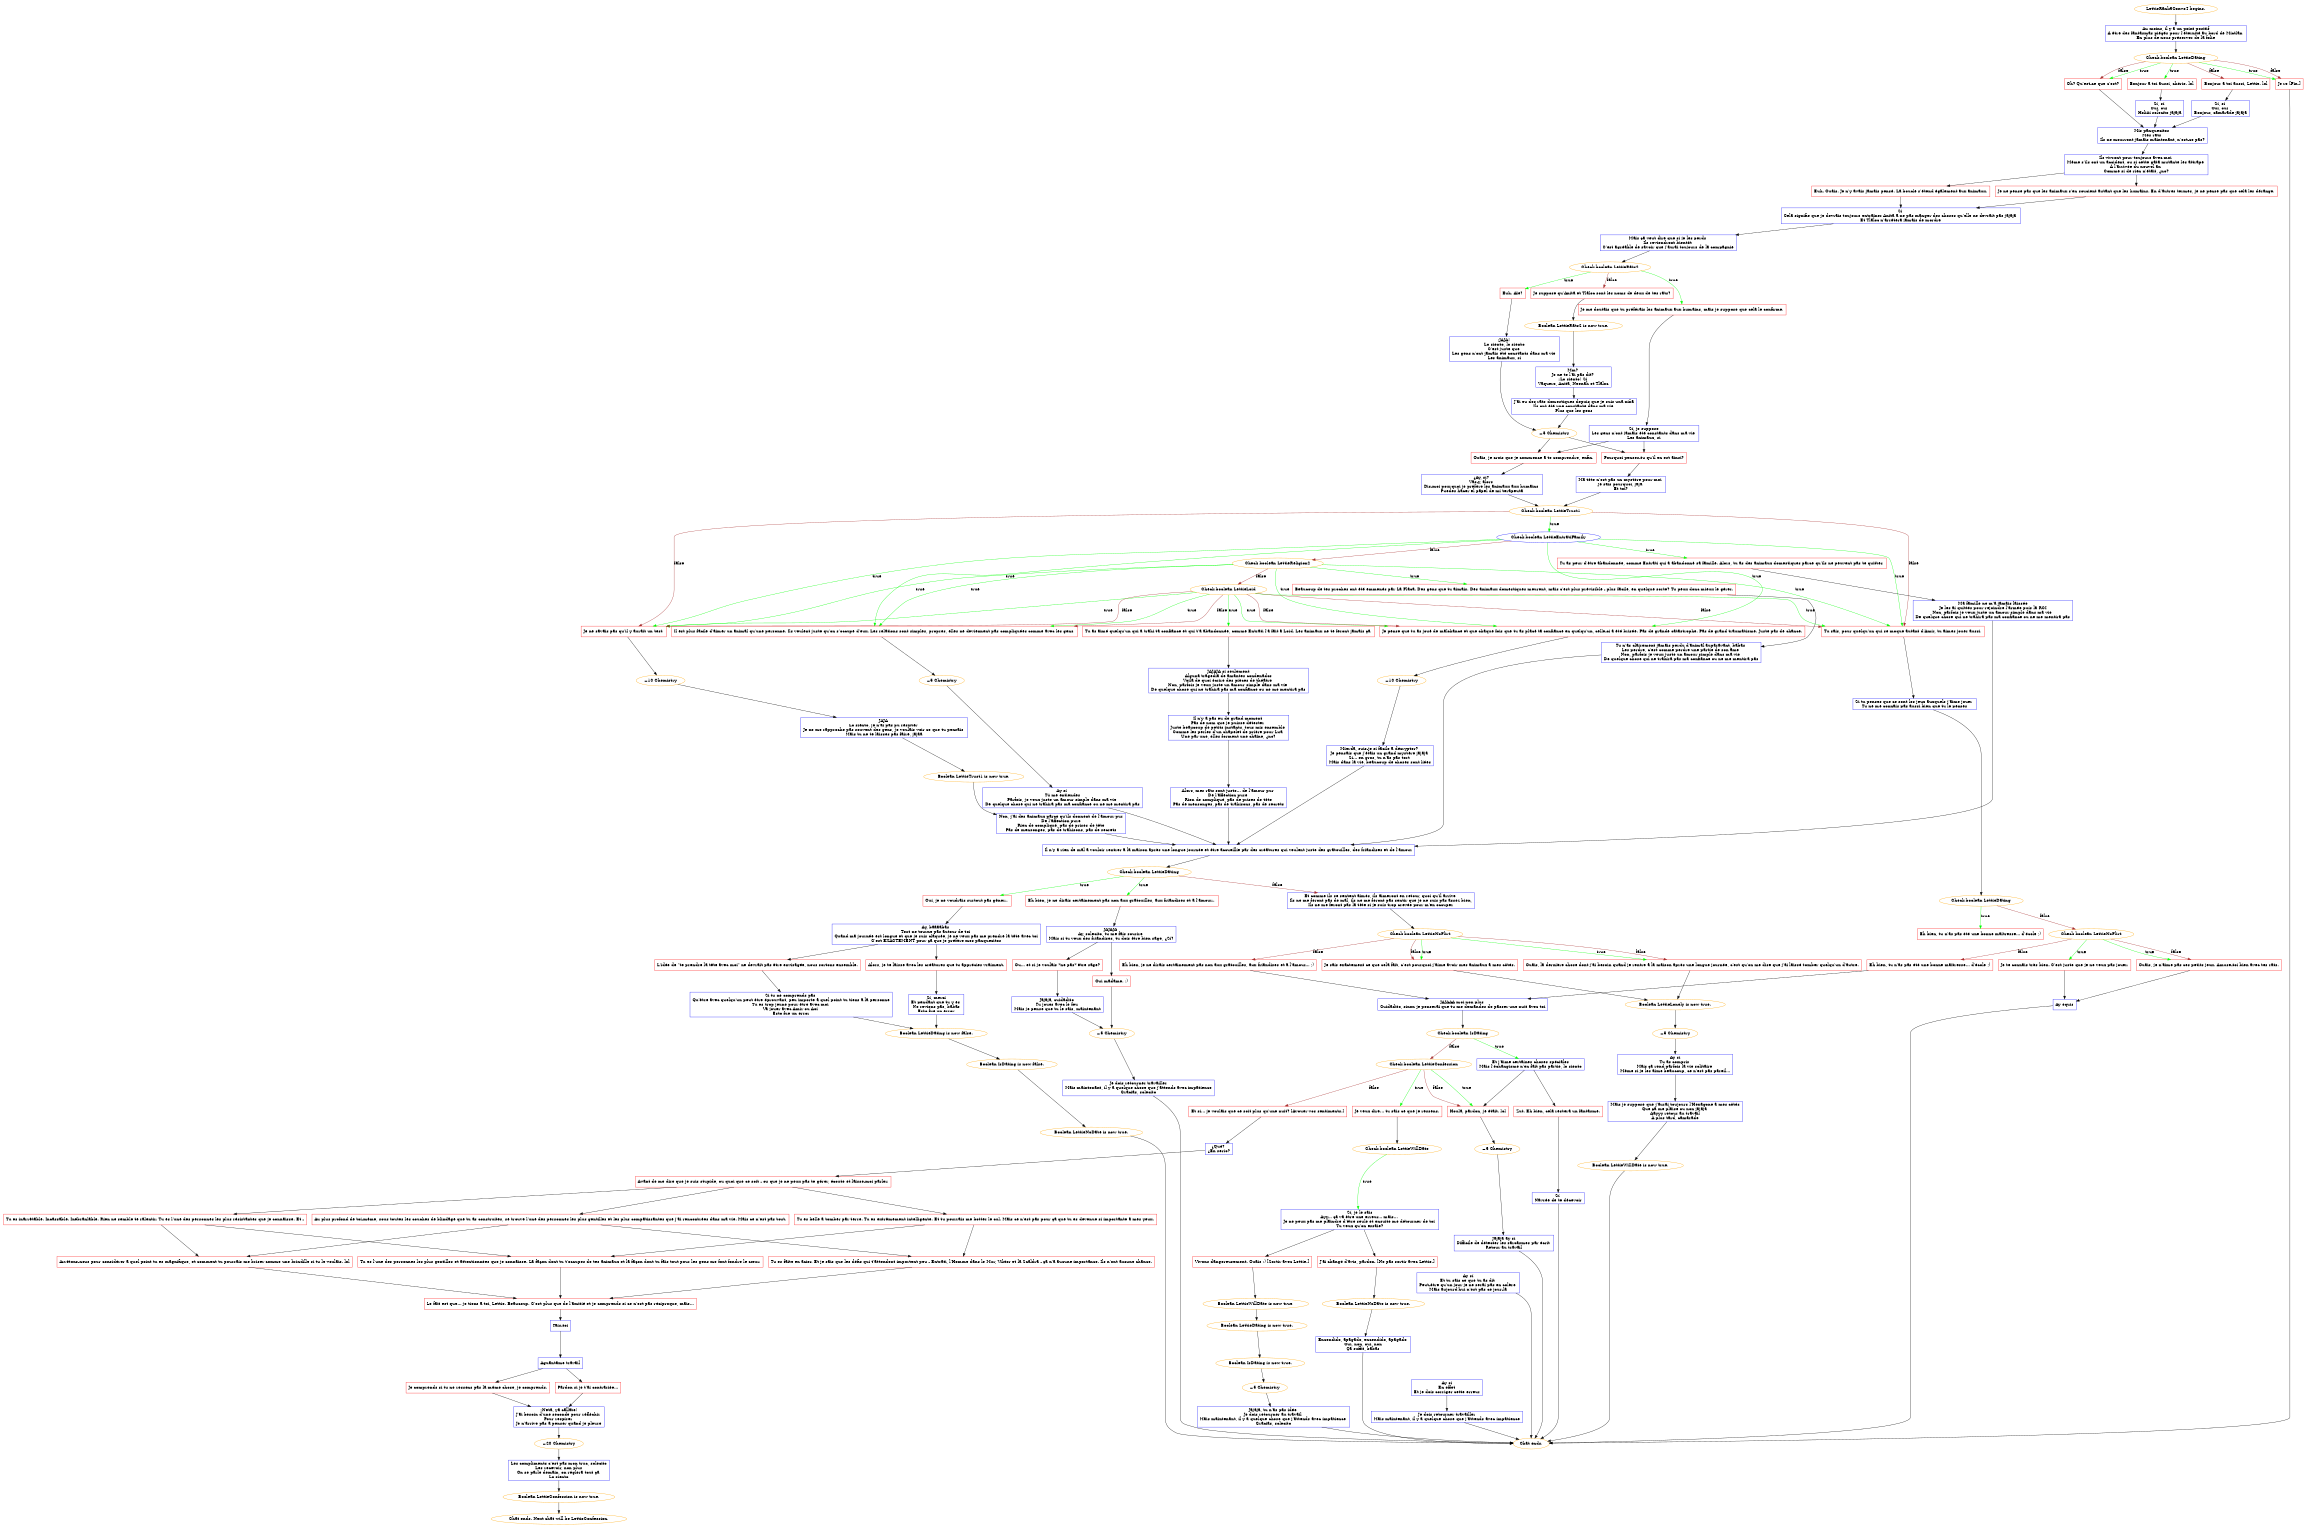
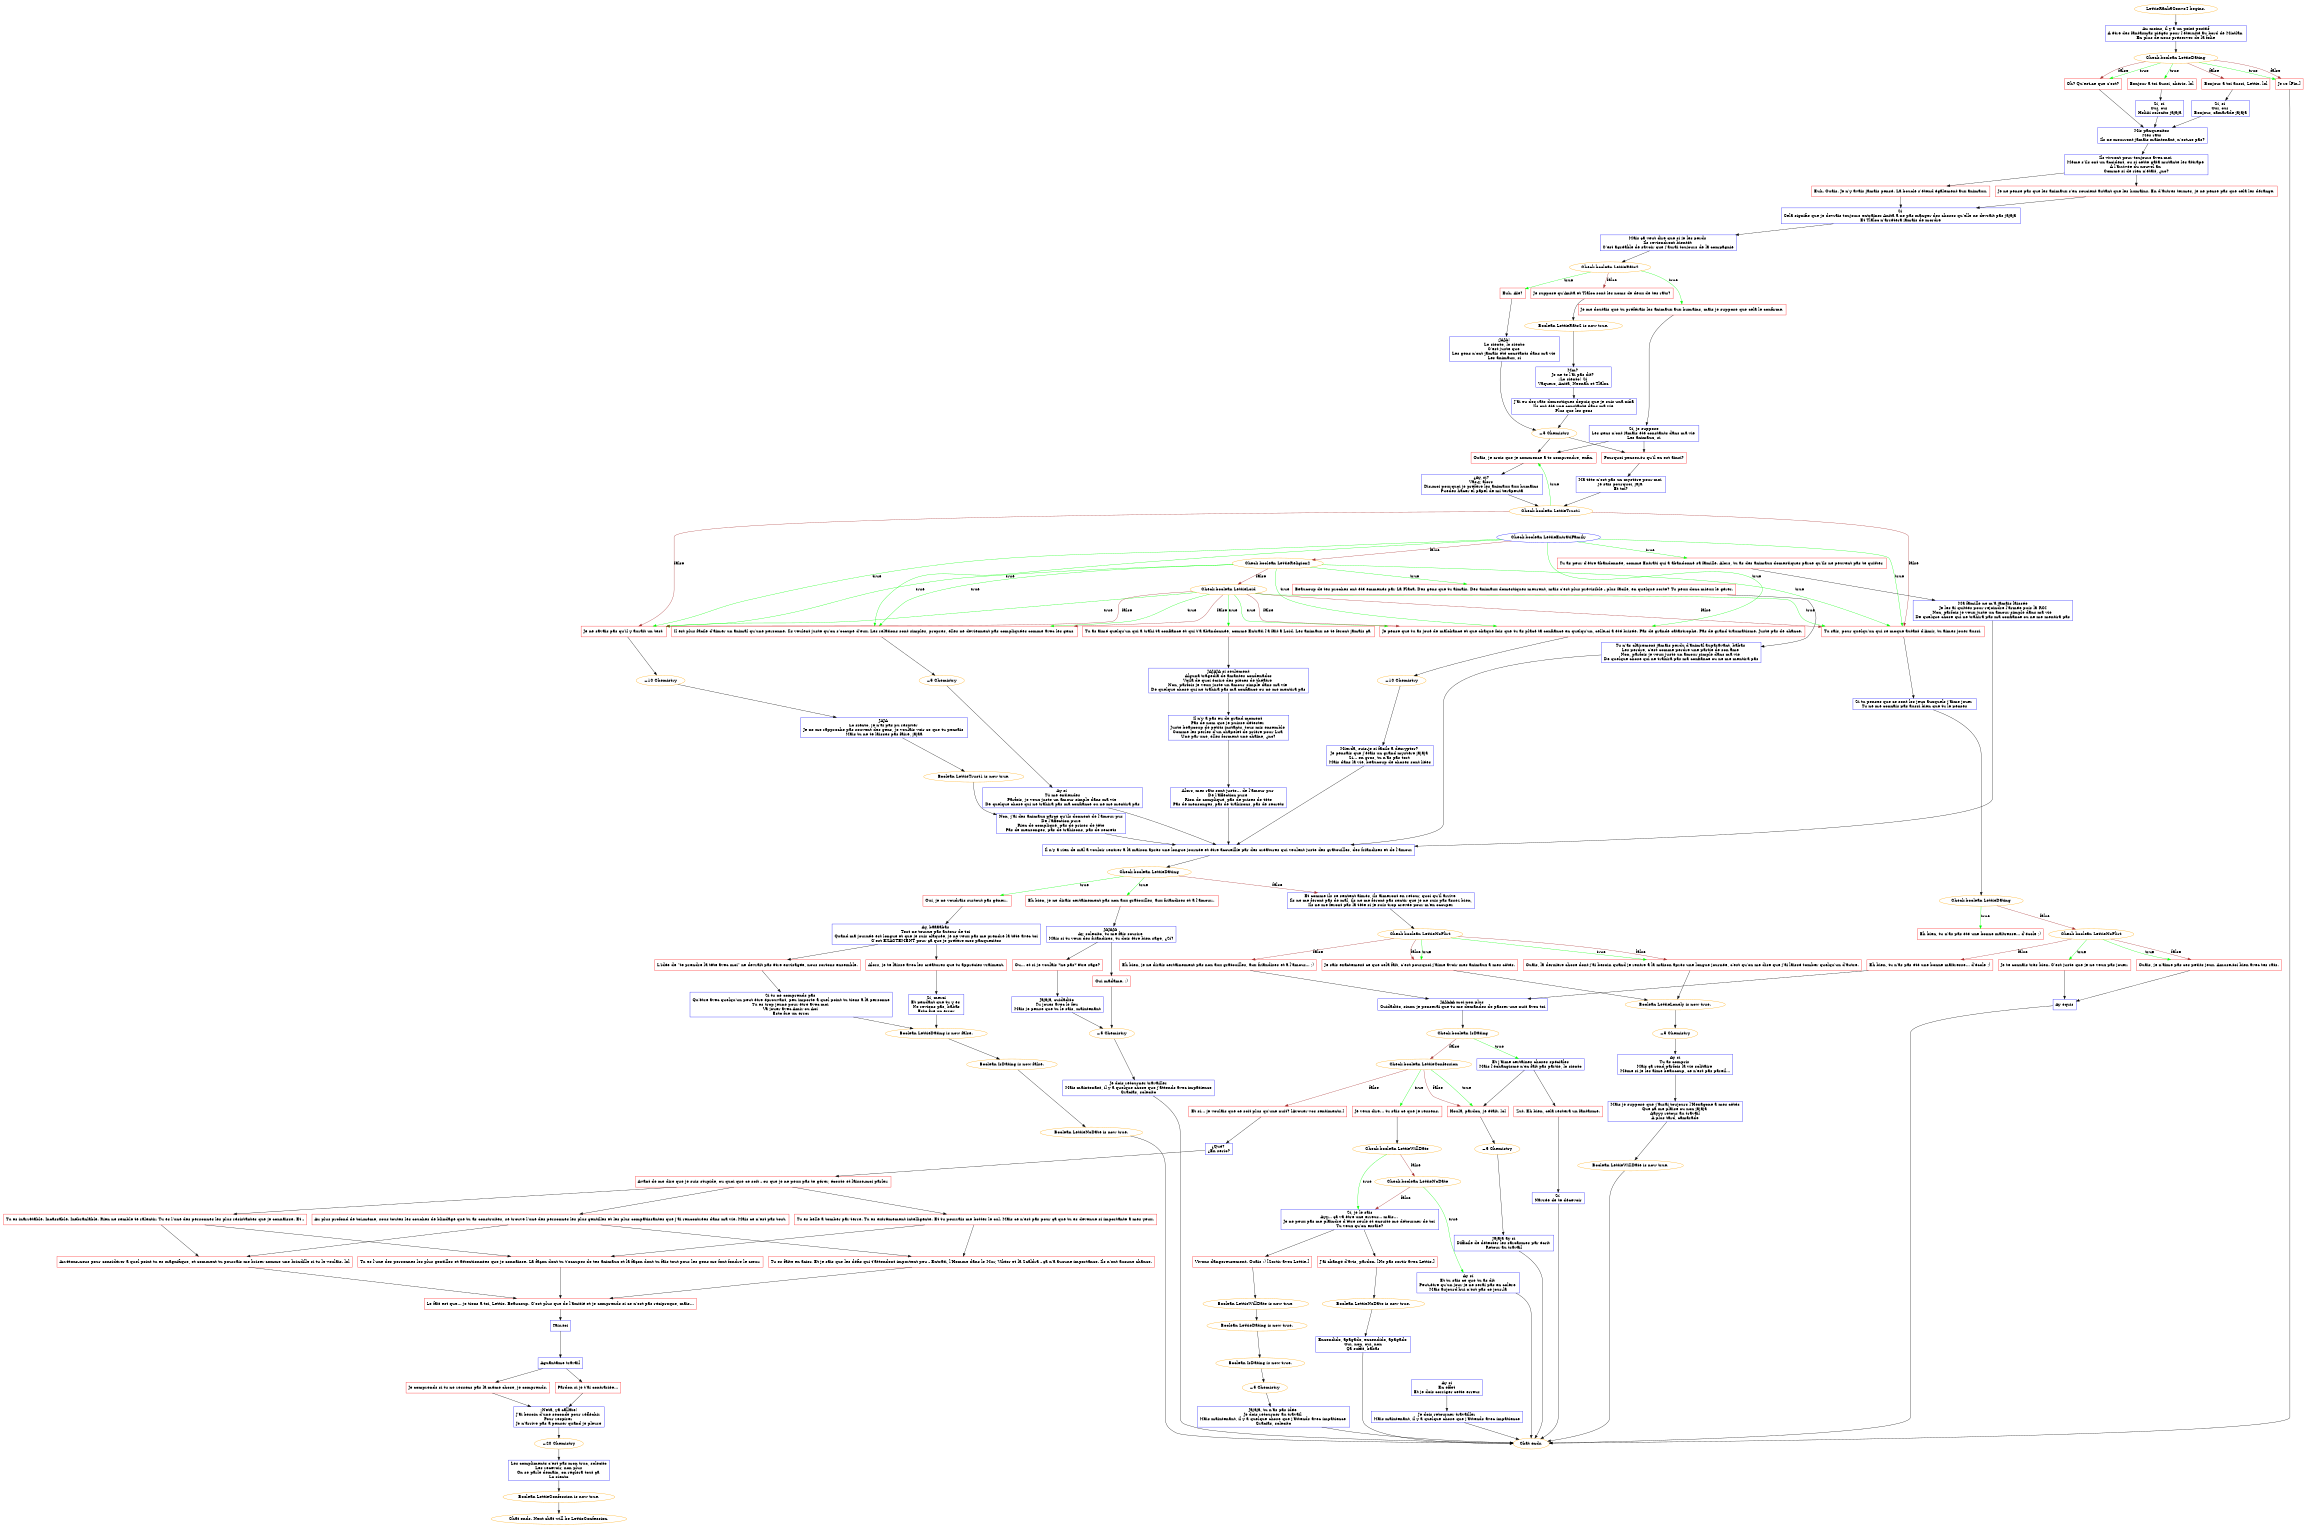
edge "Check boolean LettieTrust1" -> "Check boolean LettieEntratiFamily": now "Check boolean LettieTrust1" -> "Ouais, je crois que je commence à te comprendre, enfin."
node "Check boolean LettieNoDate": added
